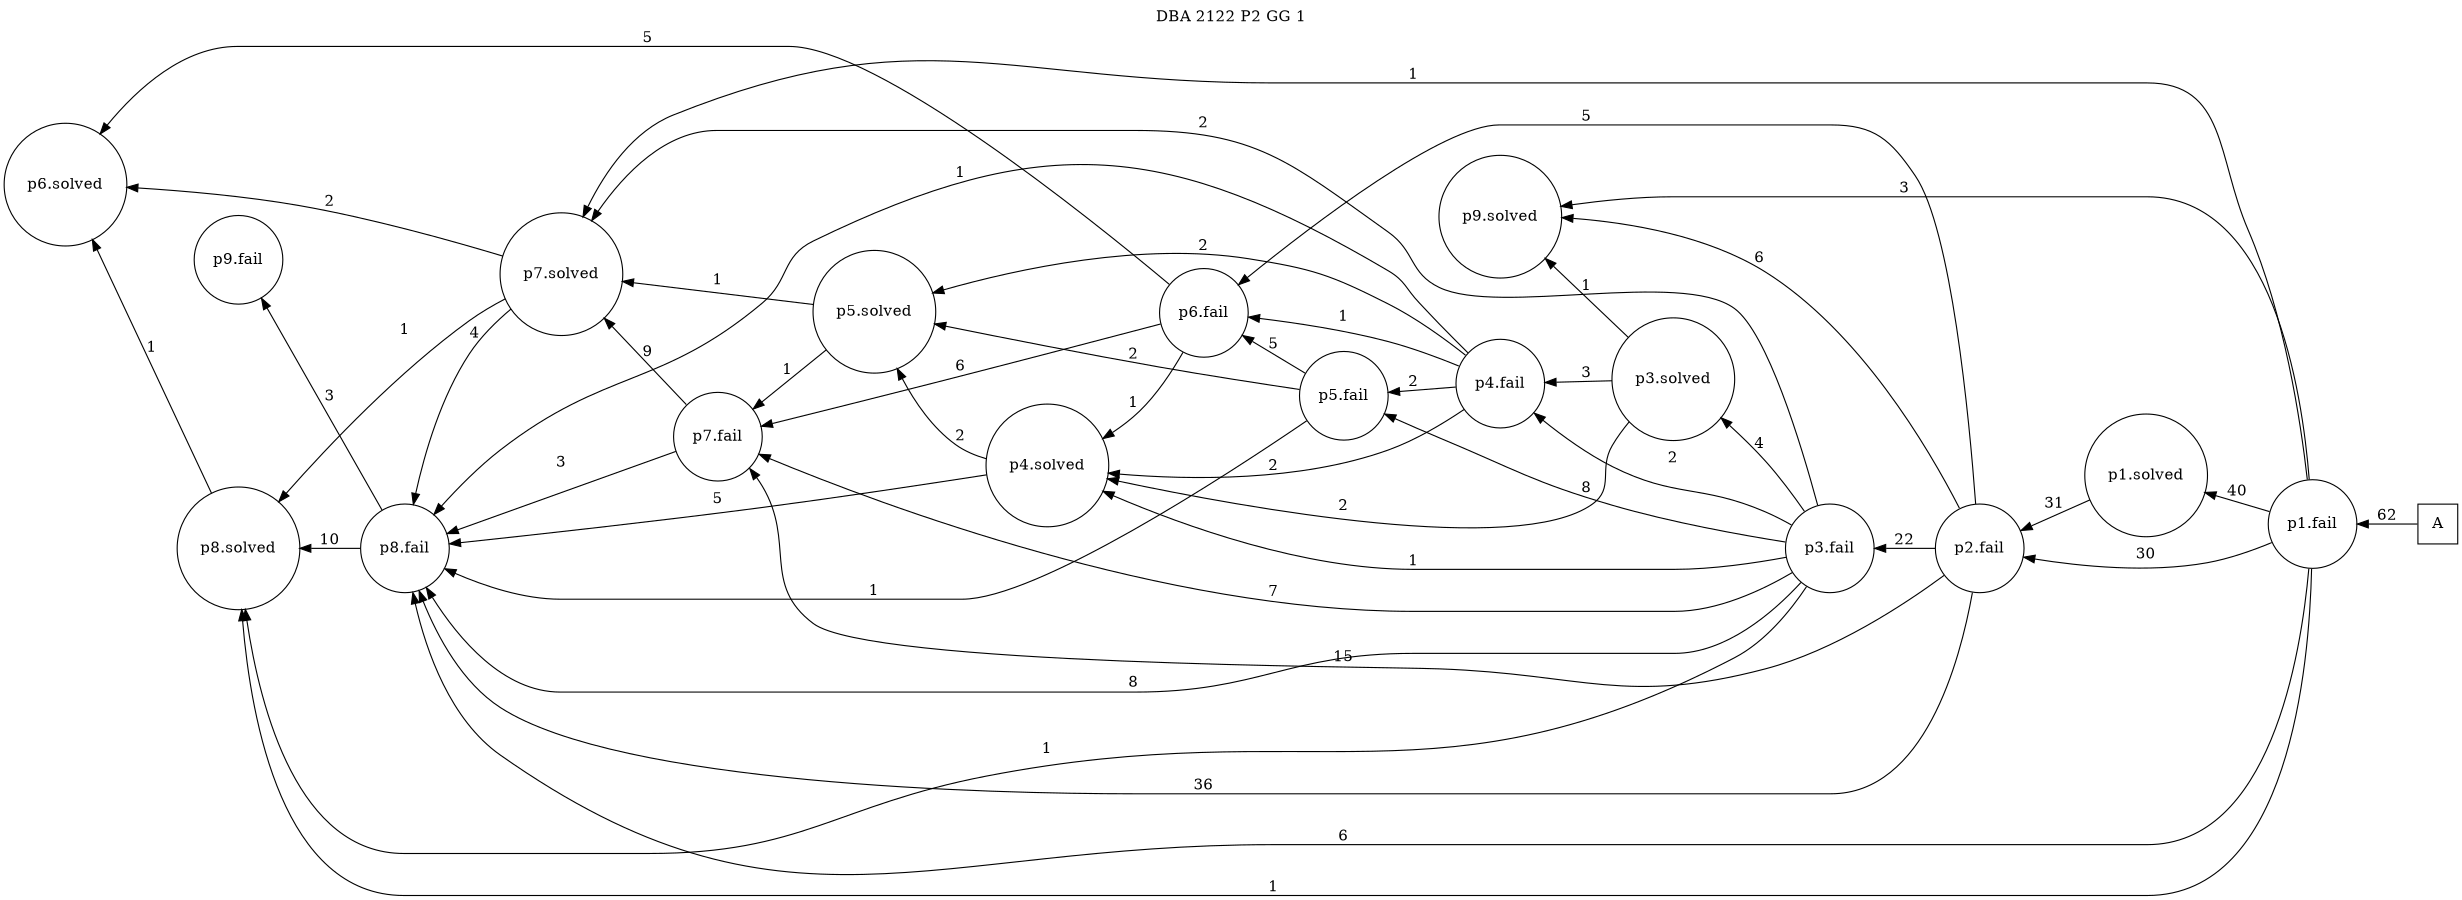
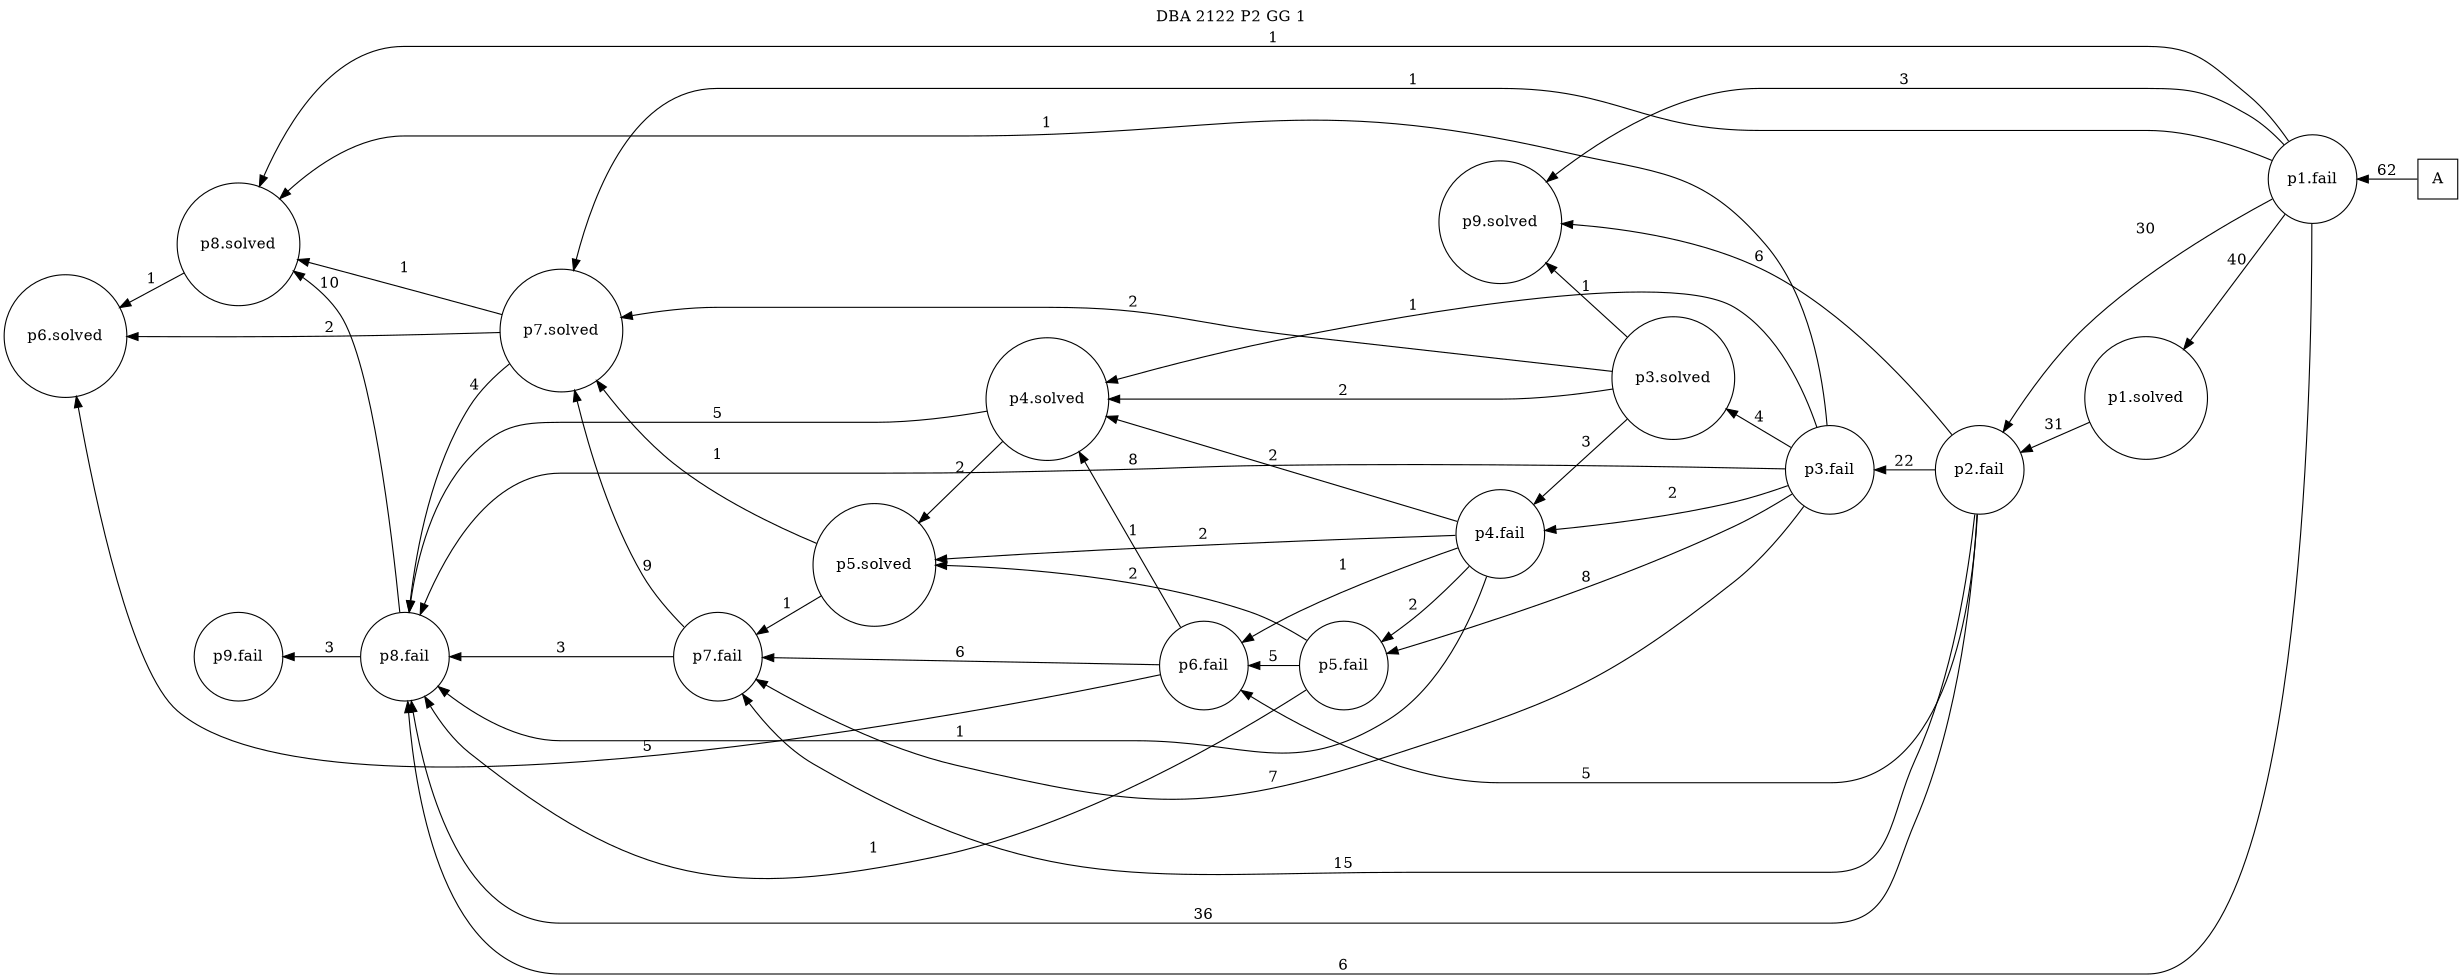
edge "p3.fail" -> "p7.solved": now "p3.solved" -> "p7.solved"
